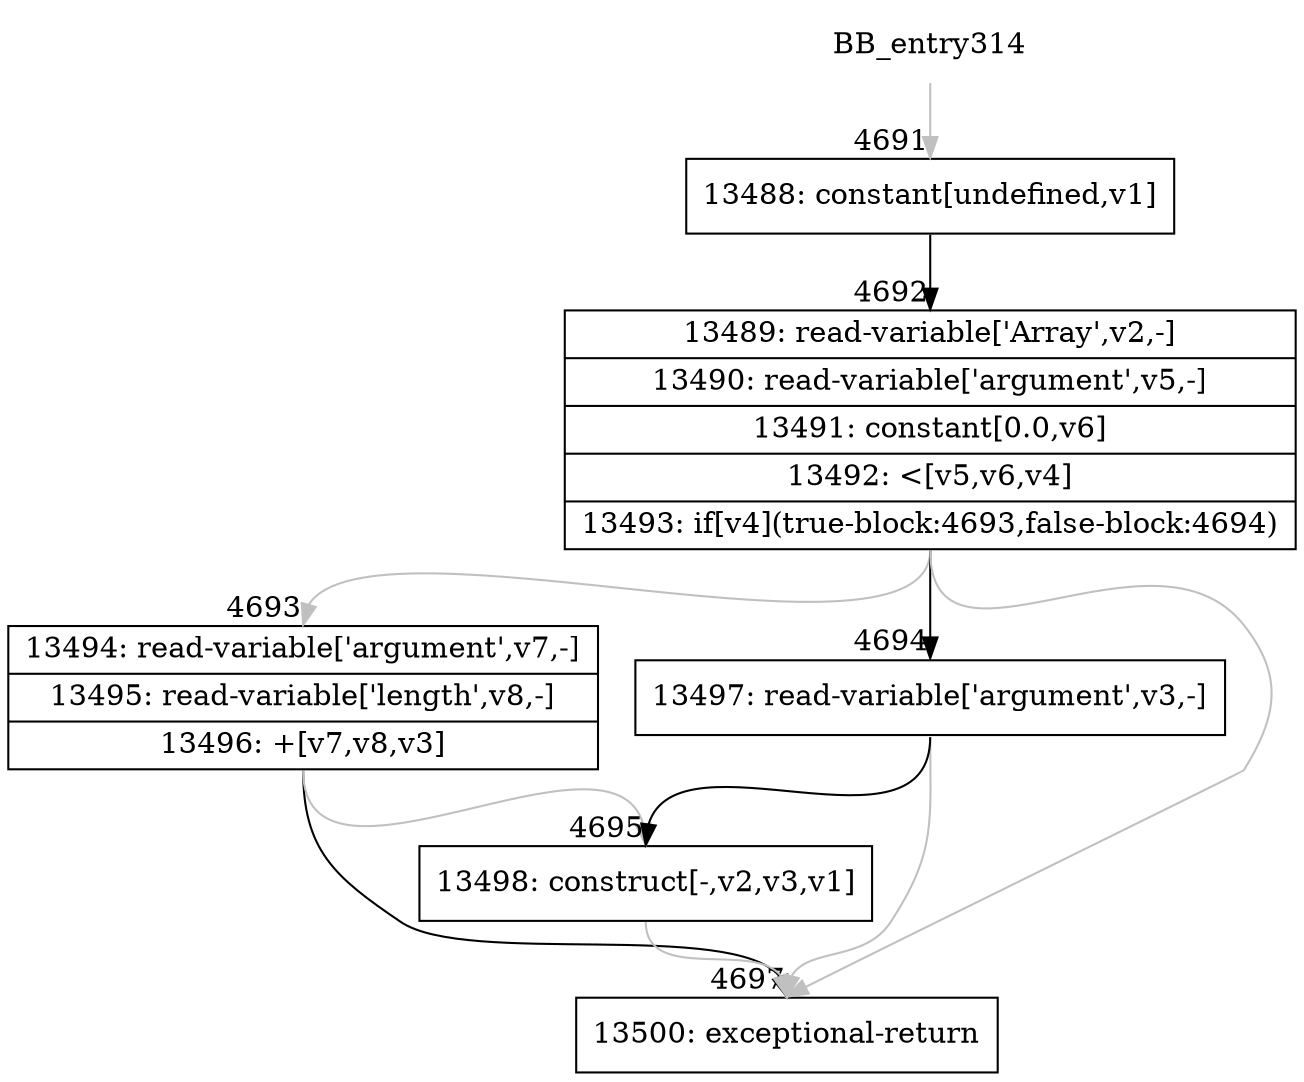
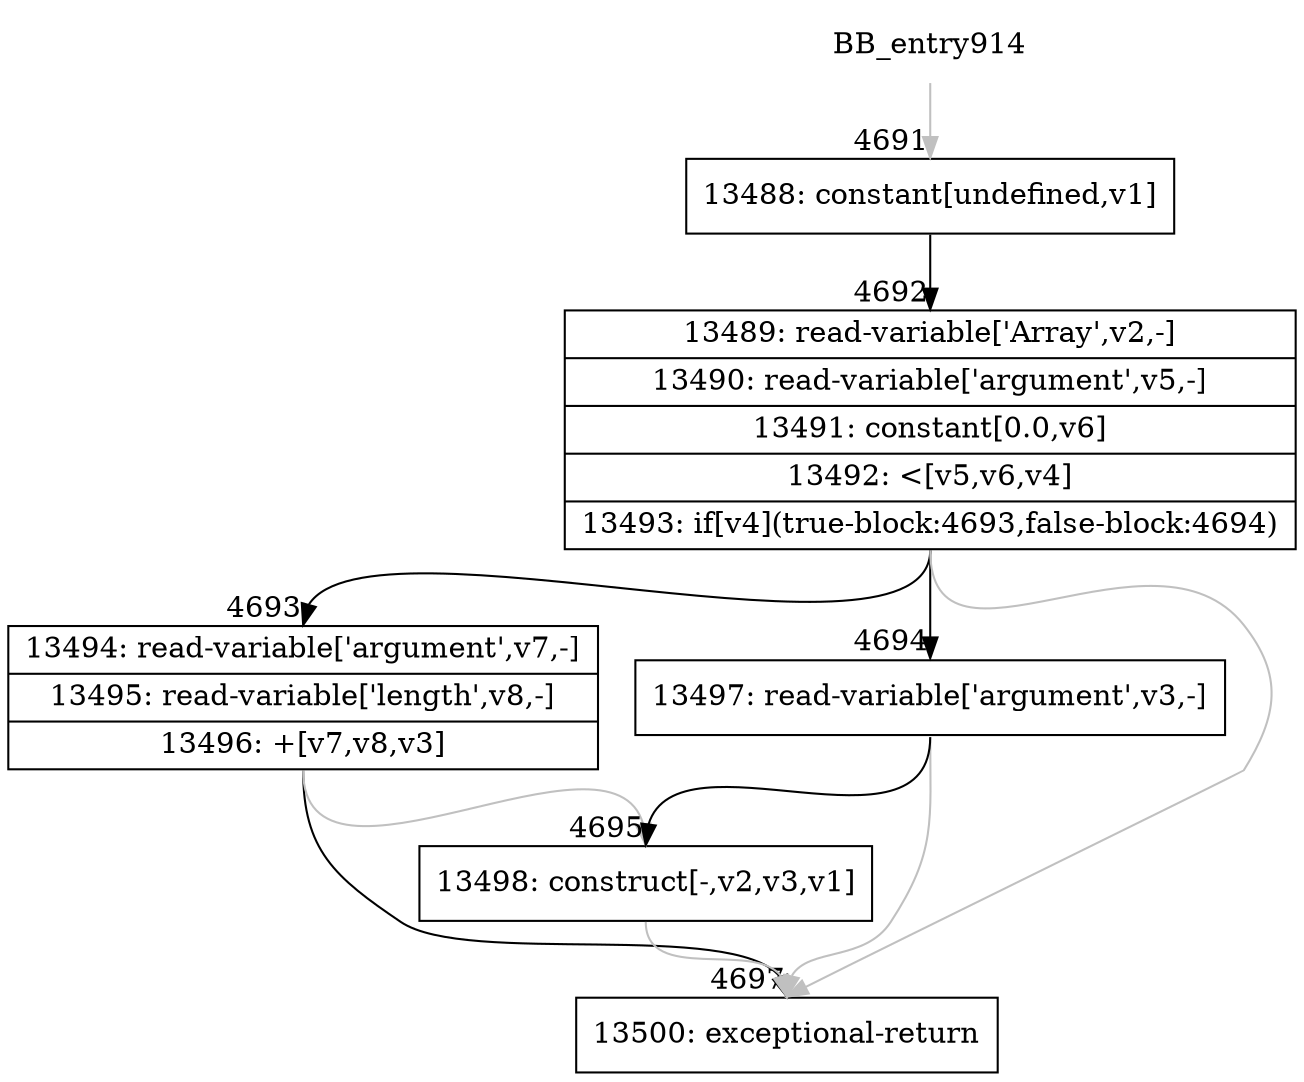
node "BB_entry314": label "BB_entry314" -> "BB_entry914"
edge "13489: read-variable['Array',v2,-]" -> "13494: read-variable['argument',v7,-]": color gray -> black
